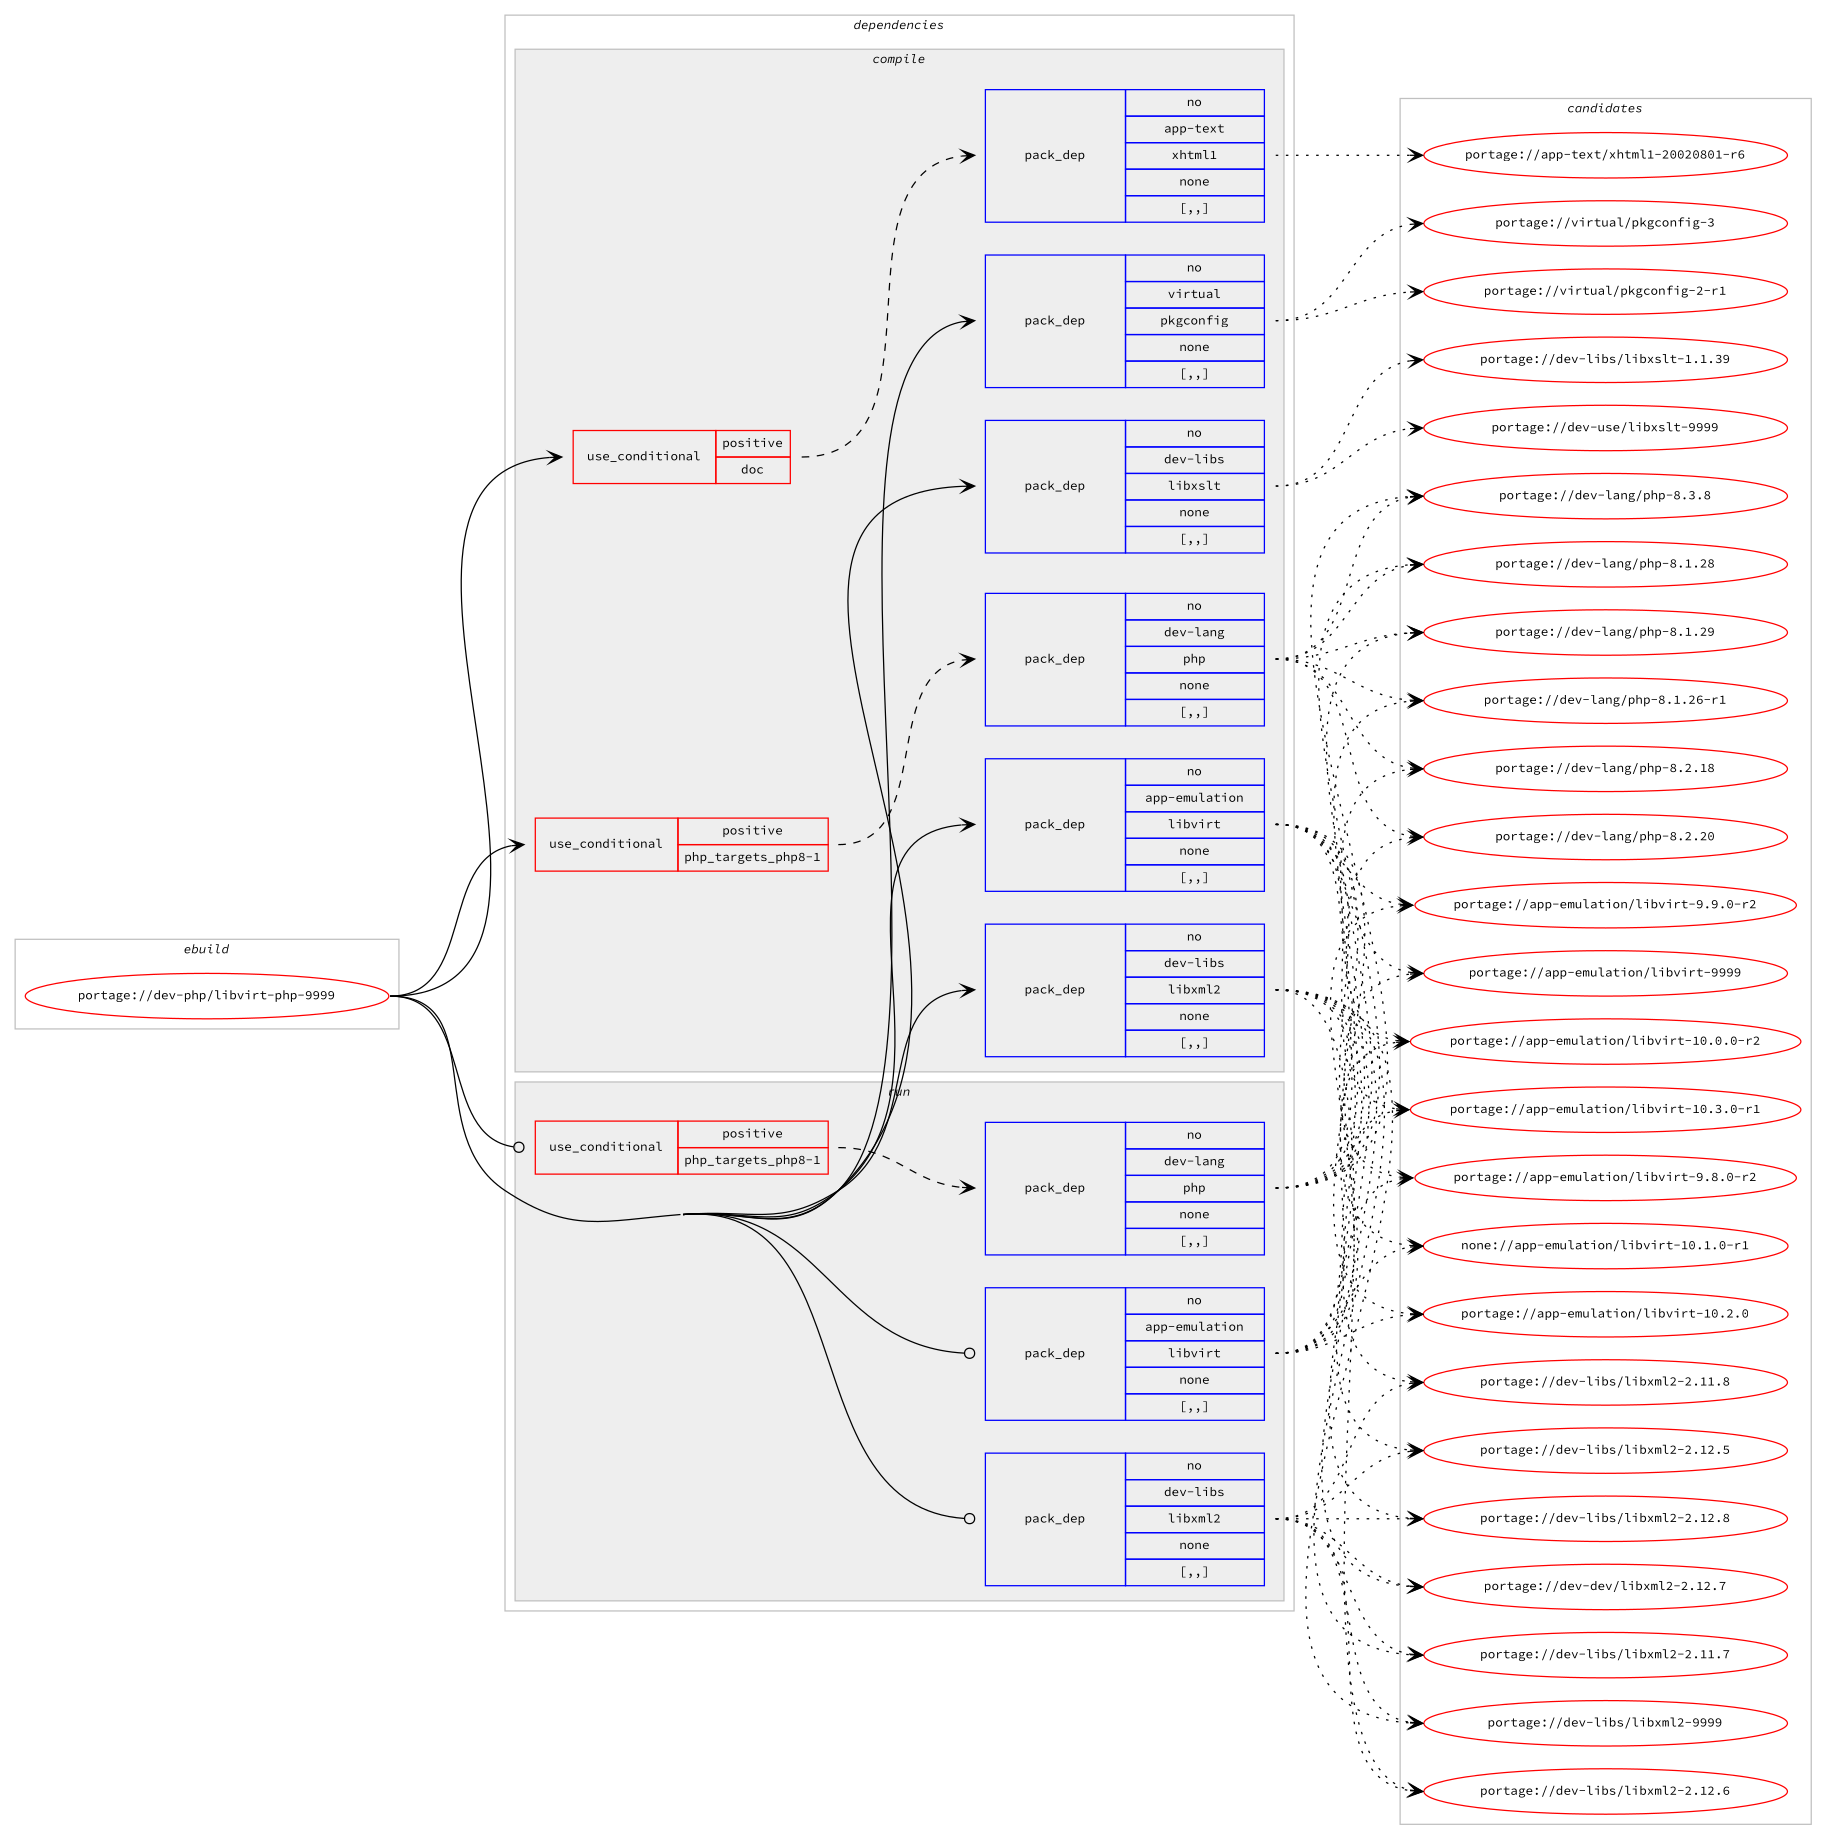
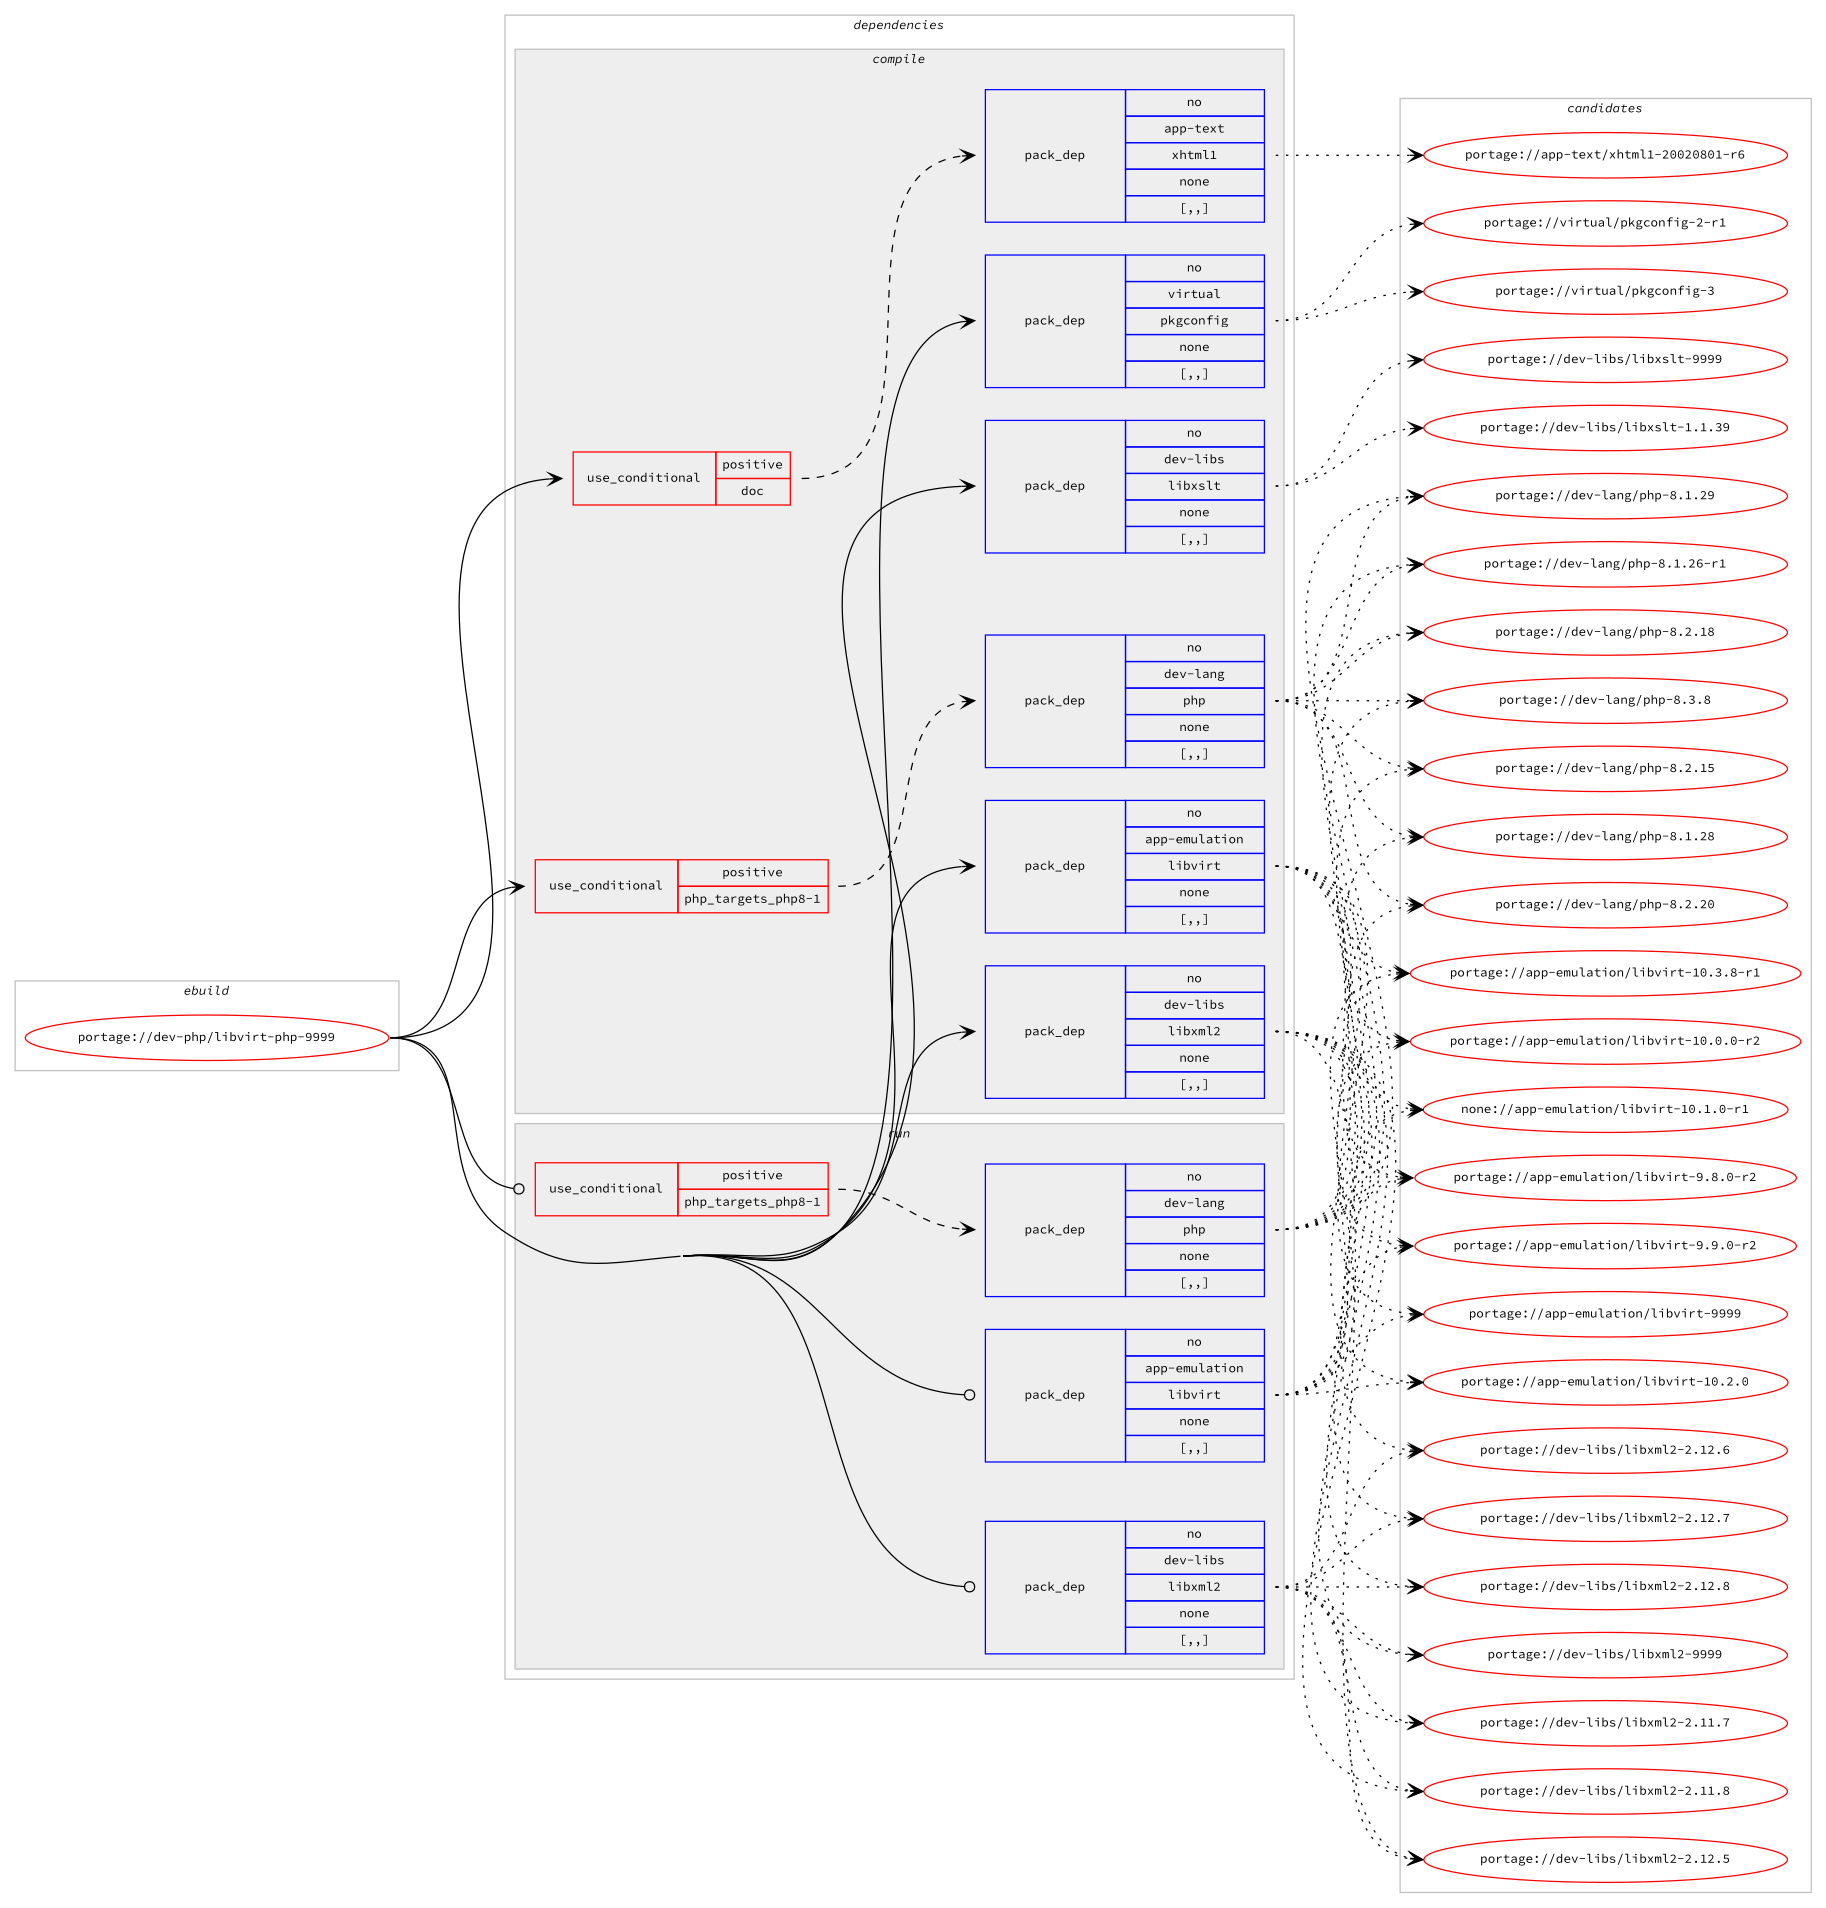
node "portage://dev-use/libxslt-9999": label "portage://dev-use/libxslt-9999" -> "portage://dev-libs/libxslt-9999"
node "portage://dev-lang/php-8.2.15": added
node "portage://app-emulation/libvirt-10.3.0-r1": label "portage://app-emulation/libvirt-10.3.0-r1" -> "portage://app-emulation/libvirt-10.3.8-r1"
node "portage://dev-dev/libxml2-2.12.7": label "portage://dev-dev/libxml2-2.12.7" -> "portage://dev-libs/libxml2-2.12.7"
